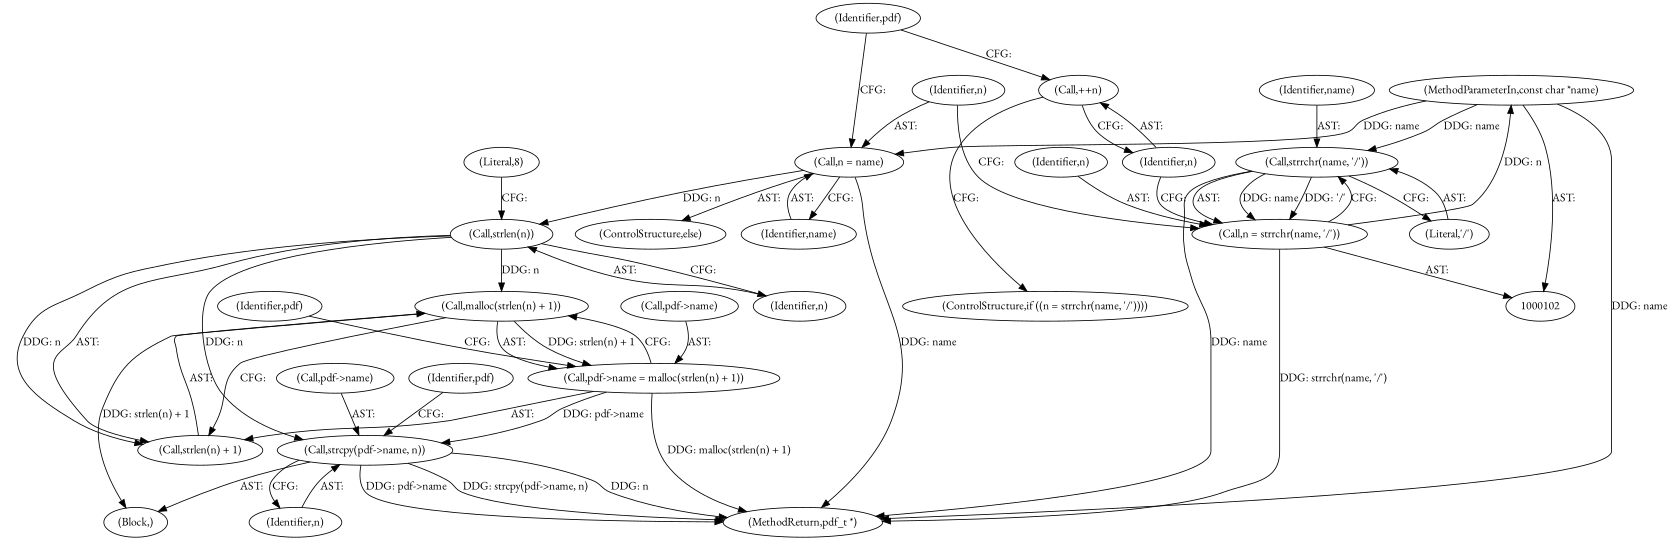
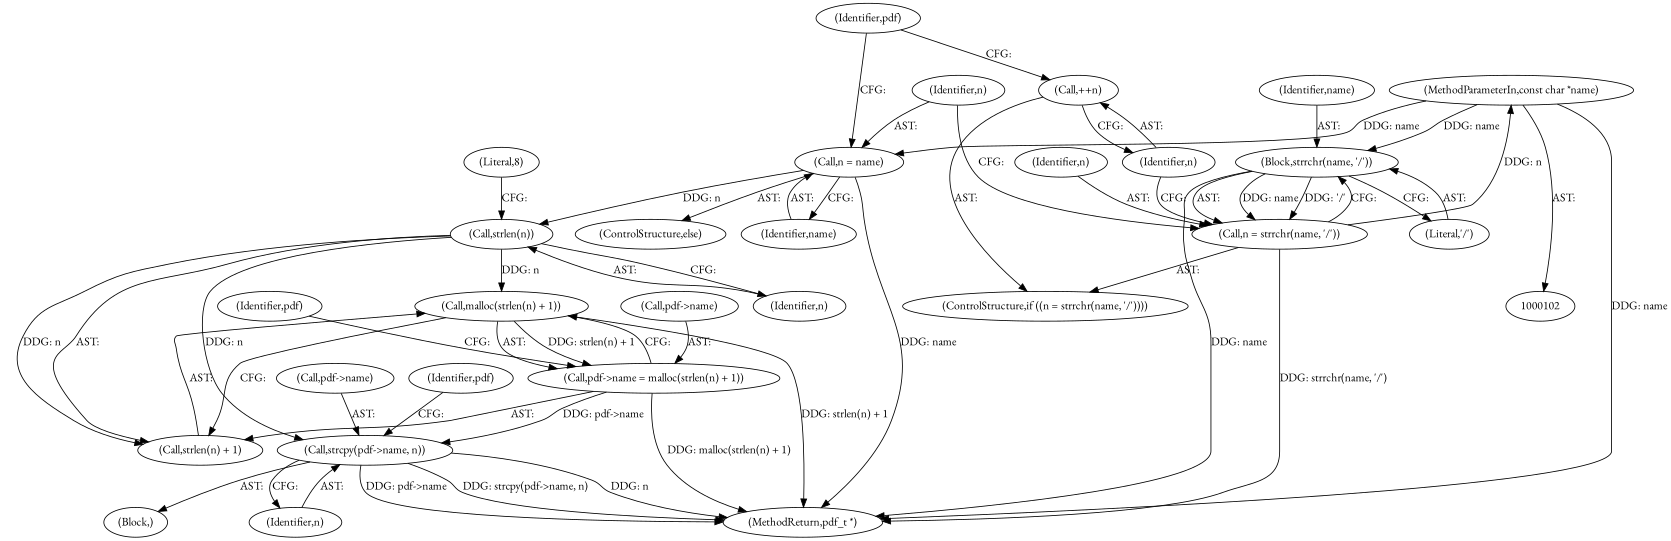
node "(Call,strrchr(name, '/'))": label "(Call,strrchr(name, '/'))" -> "(Block,strrchr(name, '/'))"
edge "(Call,++n)" -> "(ControlStructure,if ((n = strrchr(name, '/'))))": label "CFG: " -> "AST: "
edge "(Call,n = strrchr(name, '/'))" -> "1000102": now "(Call,n = strrchr(name, '/'))" -> "(ControlStructure,if ((n = strrchr(name, '/'))))"
edge "(Call,malloc(strlen(n) + 1))" -> "(Block,)": now "(Call,malloc(strlen(n) + 1))" -> "(MethodReturn,pdf_t *)"
